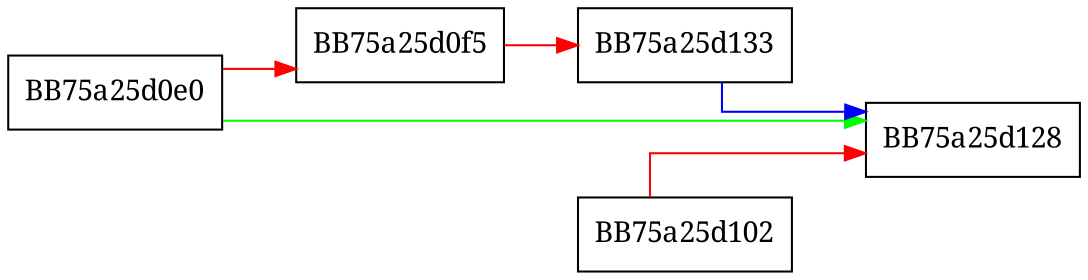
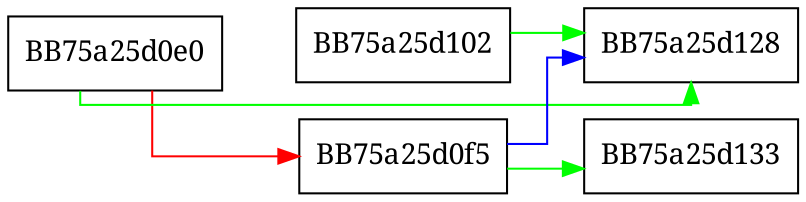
edge "BB75a25d0f5" -> "BB75a25d133": color red -> green
edge "BB75a25d133" -> "BB75a25d128": now "BB75a25d0f5" -> "BB75a25d128"
edge "BB75a25d102" -> "BB75a25d128": color red -> green
